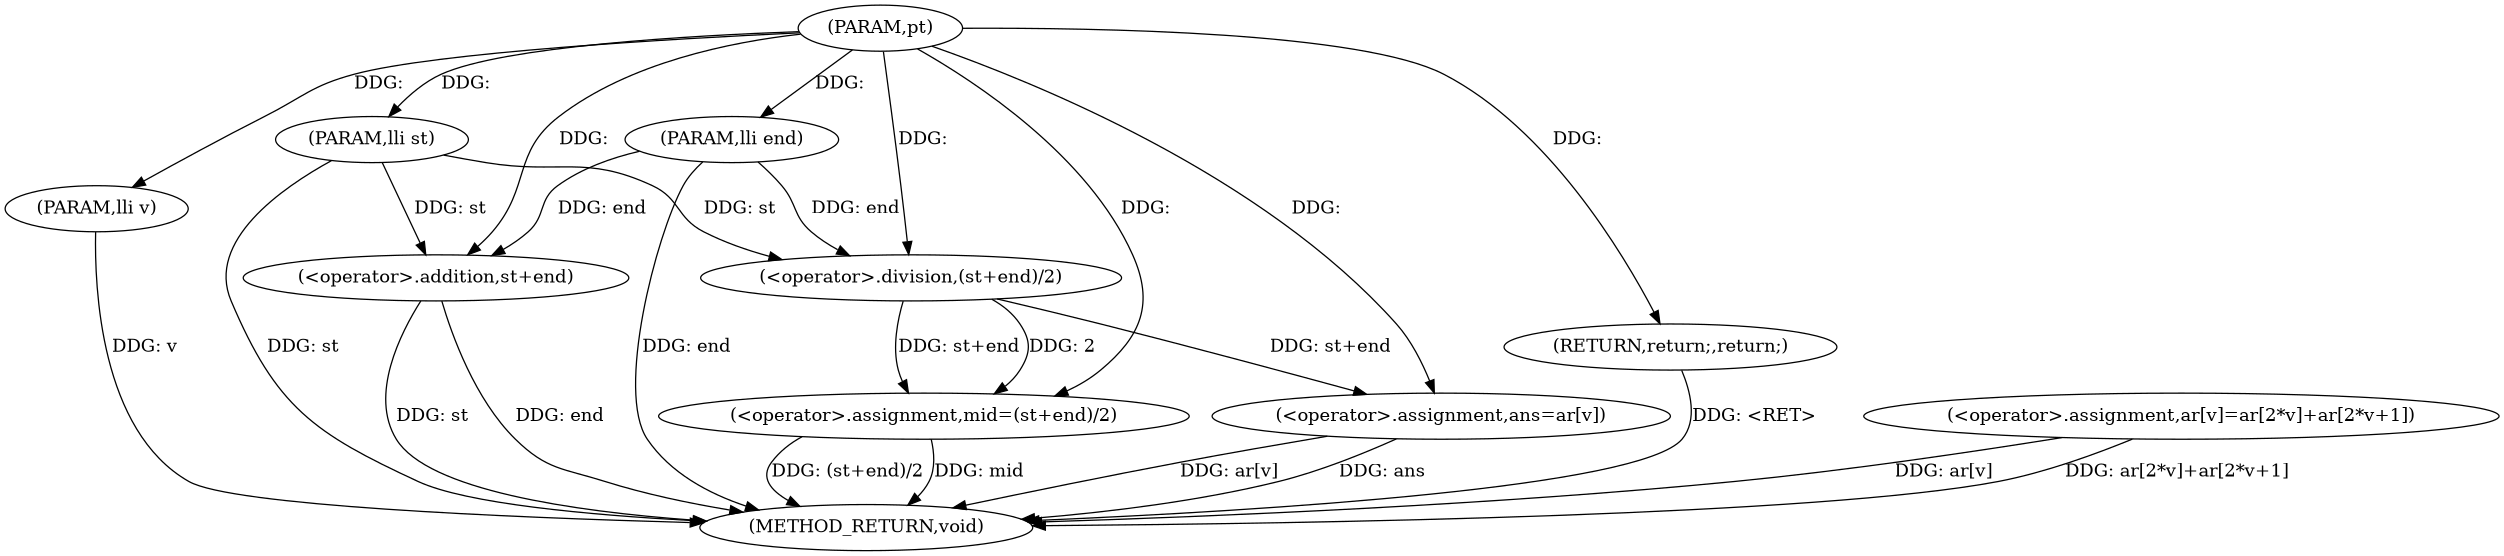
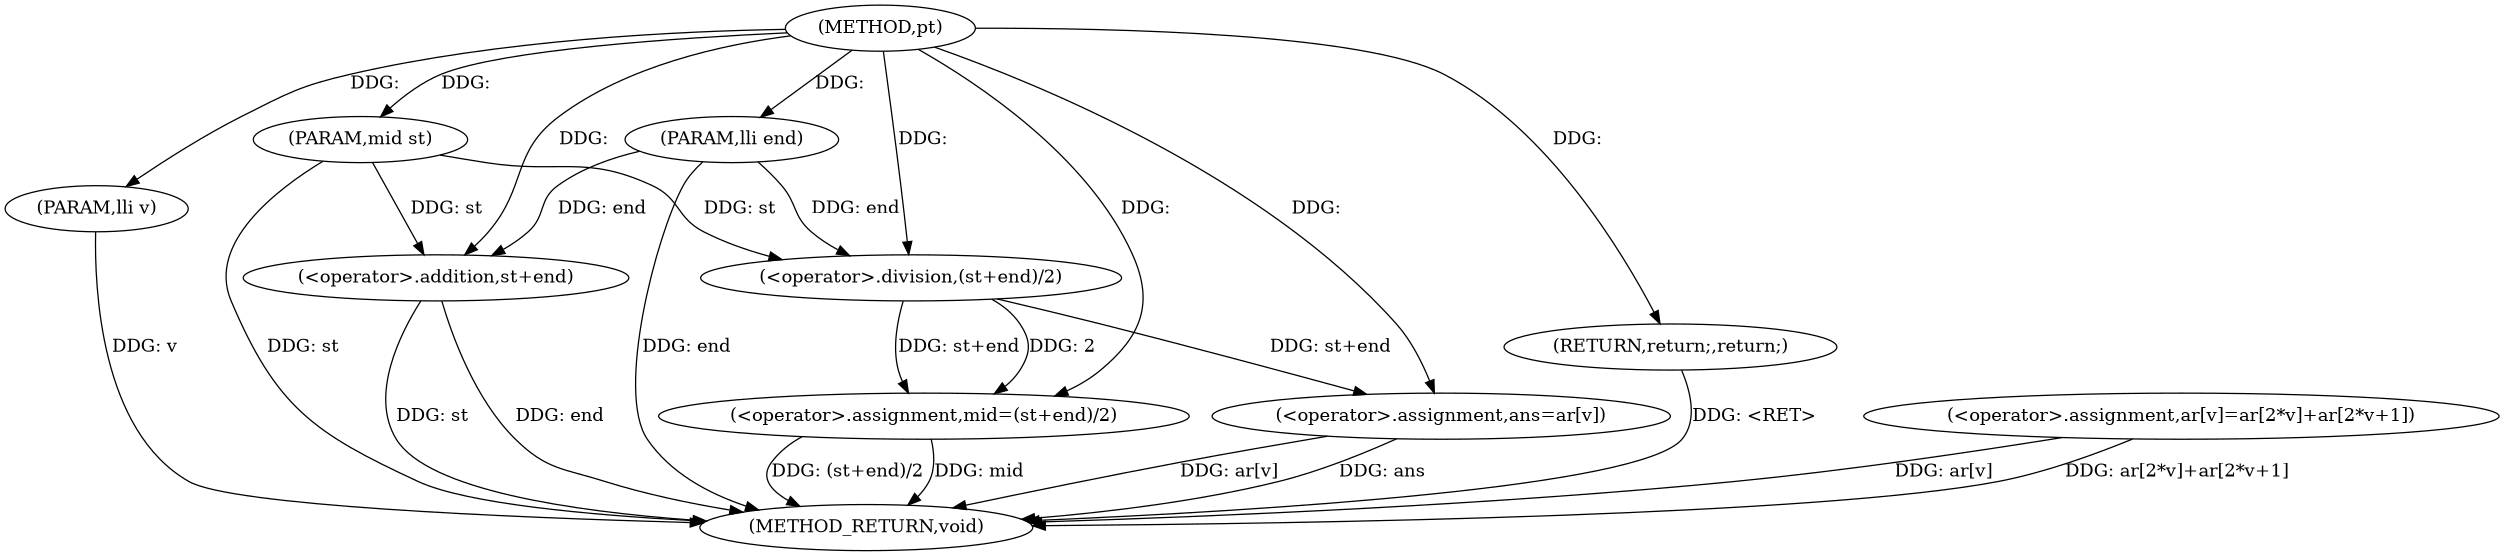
node "(PARAM,pt)": label "(PARAM,pt)" -> "(METHOD,pt)"
node "(PARAM,lli st)": label "(PARAM,lli st)" -> "(PARAM,mid st)"
